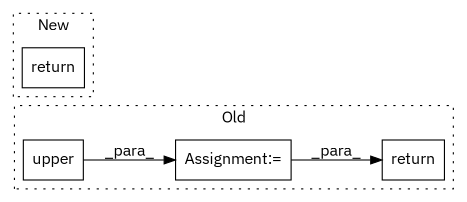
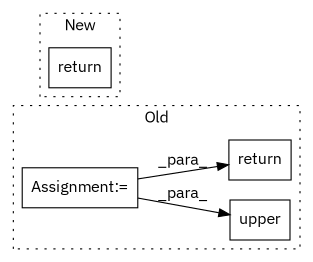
edge "upper" -> "Assignment:=": reversed
